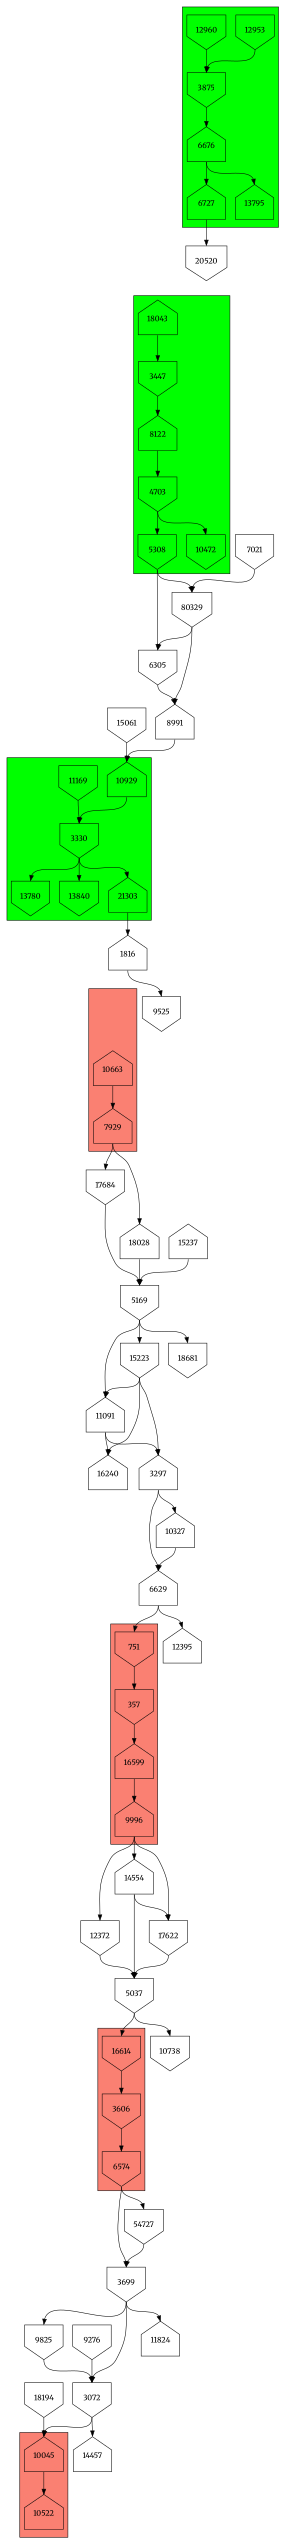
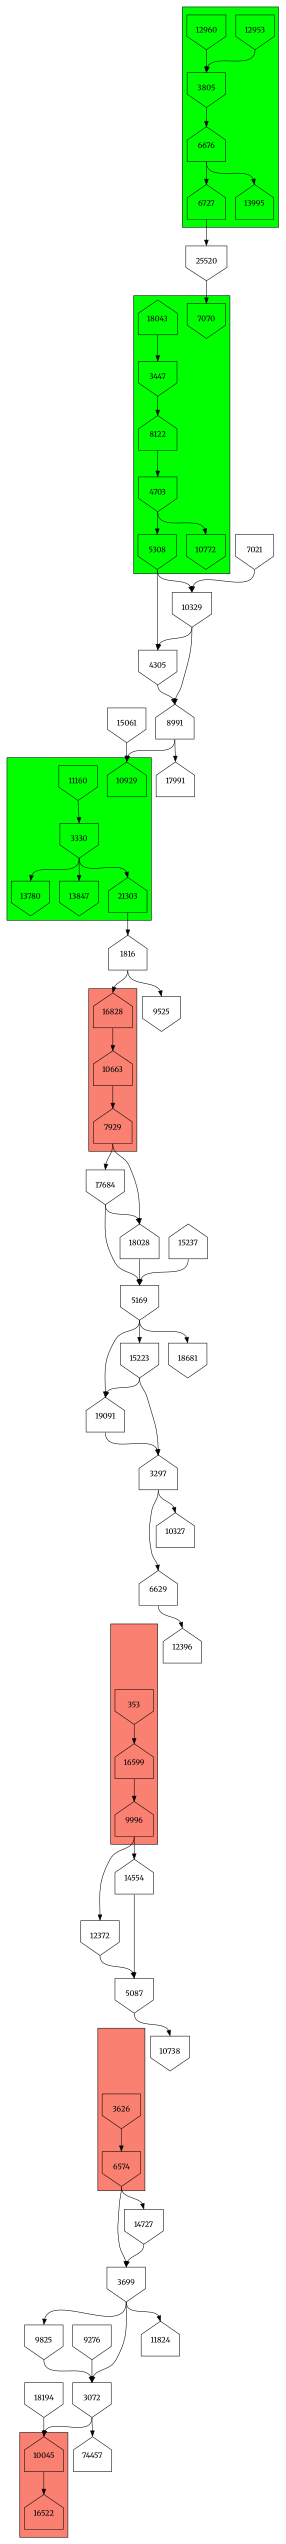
node "3875": label "3875" -> "3805"
node "13795": label "13795" -> "13995"
node "20520": label "20520" -> "25520"
node "7070": added
node "10472": label "10472" -> "10772"
node "80329": label "80329" -> "10329"
node "6305": label "6305" -> "4305"
node "11169": label "11169" -> "11160"
node "17991": added
edge "10929" -> "3330": removed
node "13840": label "13840" -> "13847"
node "16828": added
edge "17684" -> "18028": added
node "11091": label "11091" -> "19091"
node "16240": removed
edge "10327" -> "6629": removed
node "751": removed
node "12395": label "12395" -> "12396"
node "357": label "357" -> "353"
node "17622": removed
node "5037": label "5037" -> "5087"
node "16614": removed
node "3606": label "3606" -> "3626"
node "54727": label "54727" -> "14727"
node "14457": label "14457" -> "74457"
node "10522": label "10522" -> "16522"
